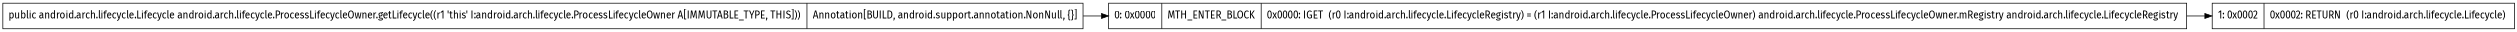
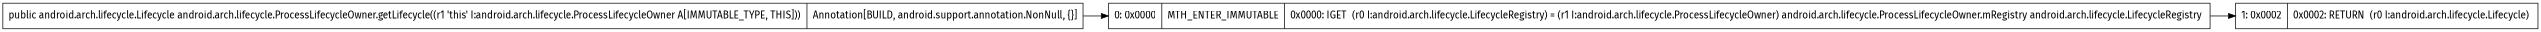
node "0: 0x0000": text "MTH_ENTER_BLOCK" -> "MTH_ENTER_IMMUTABLE"
